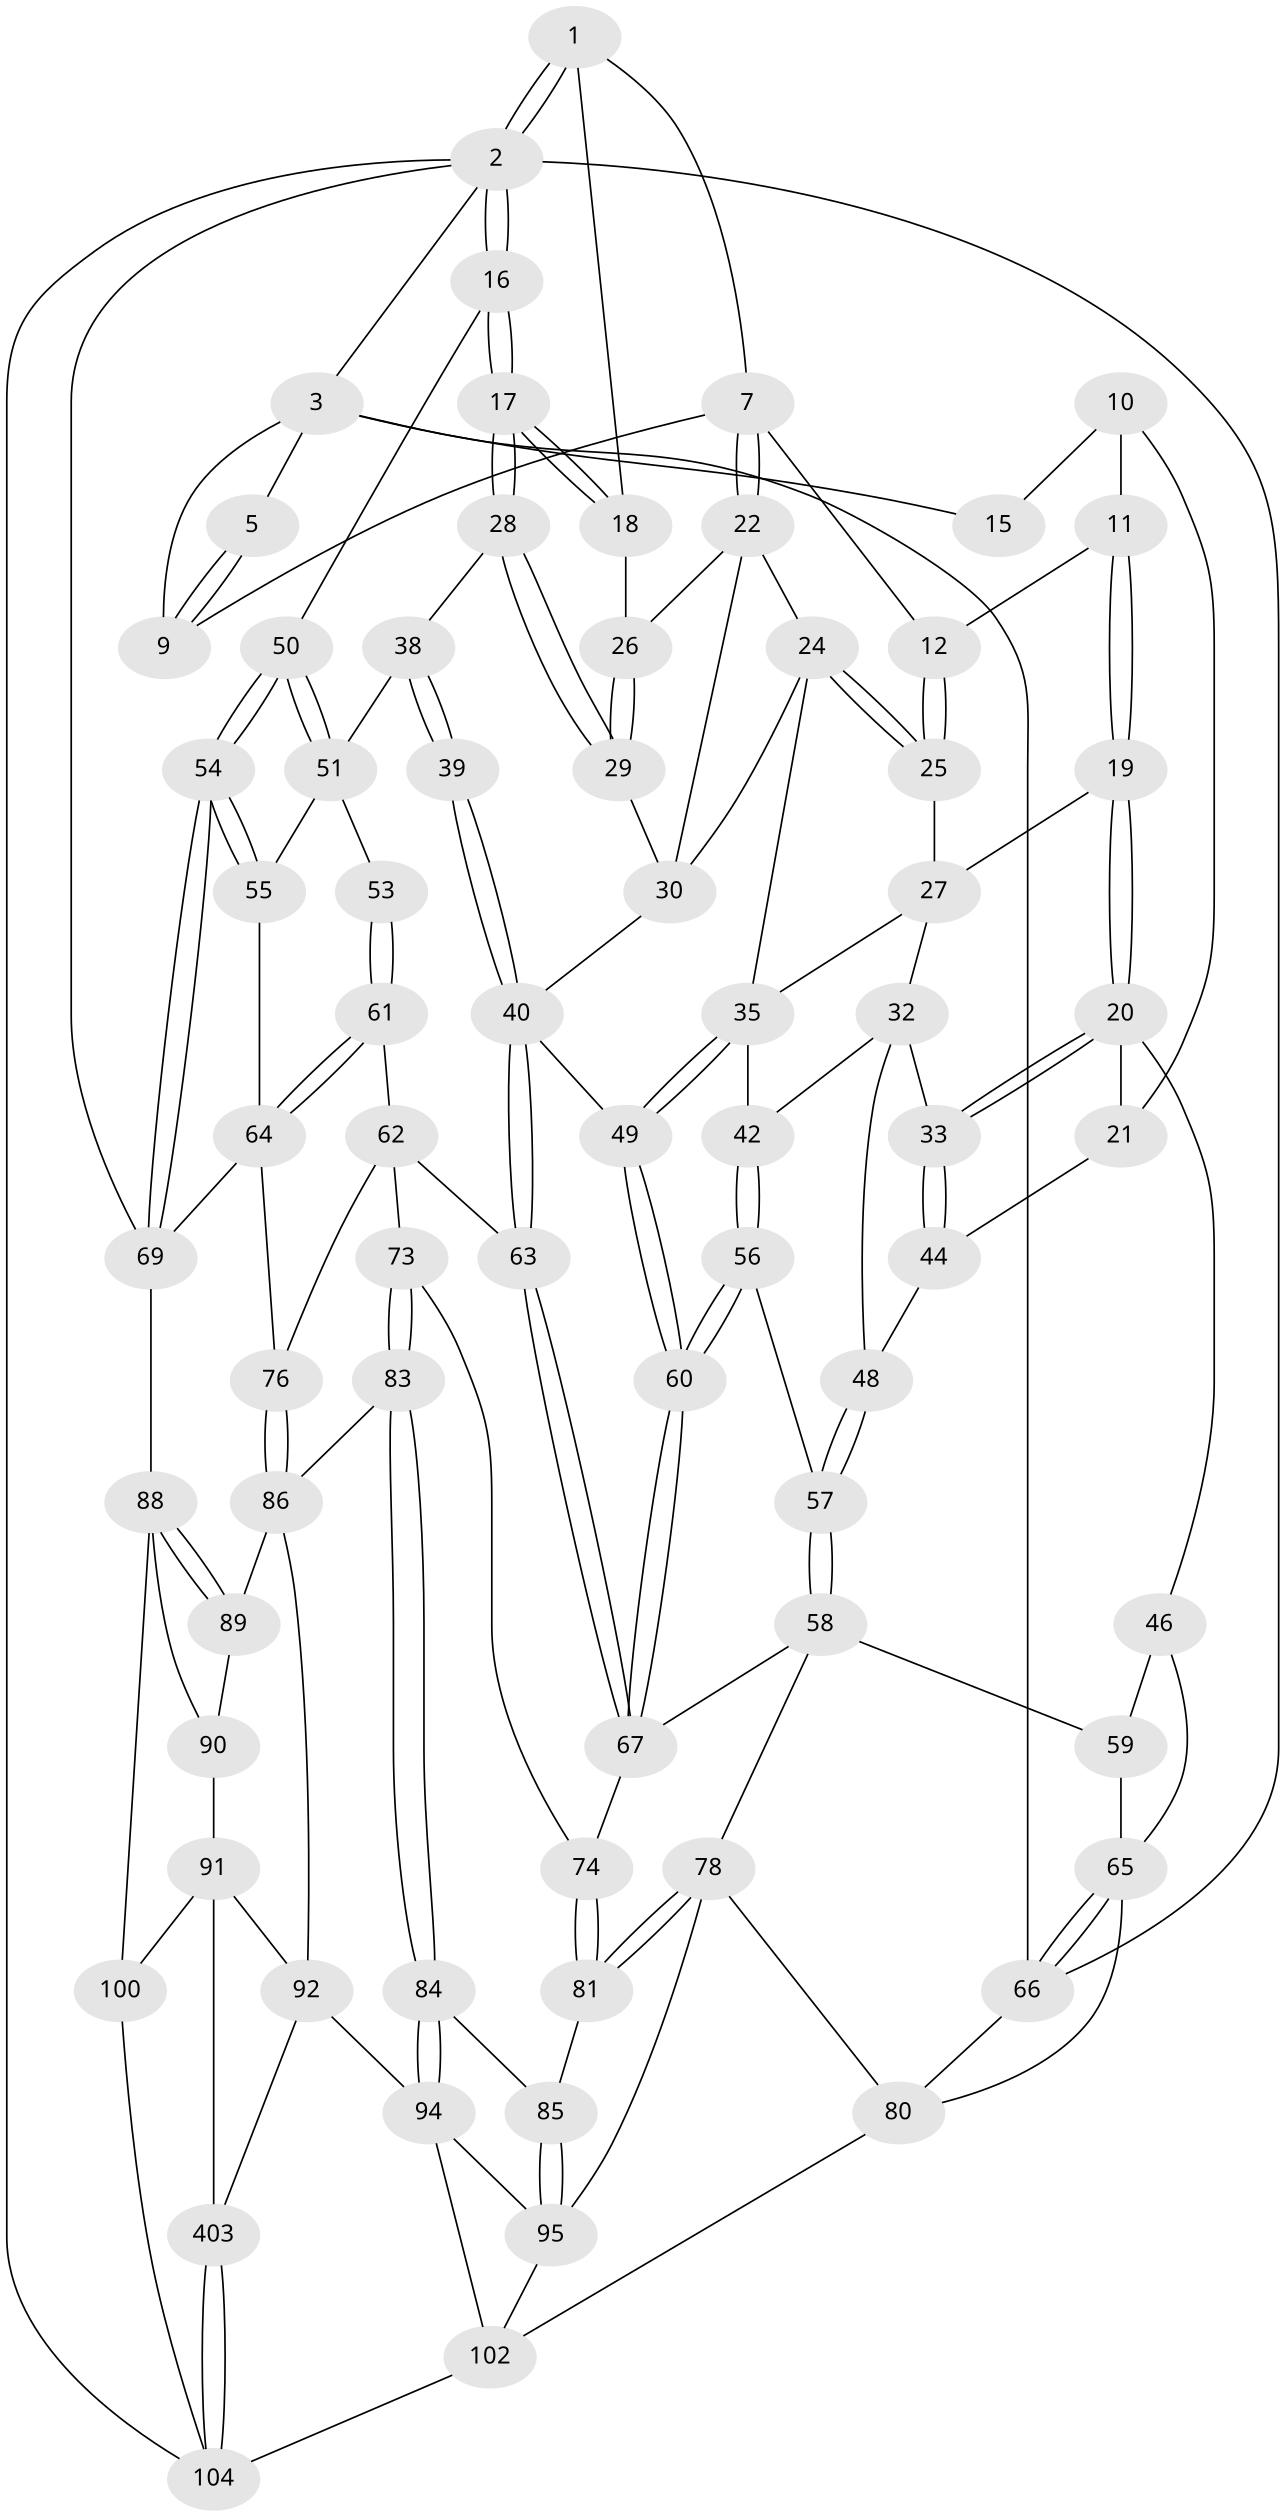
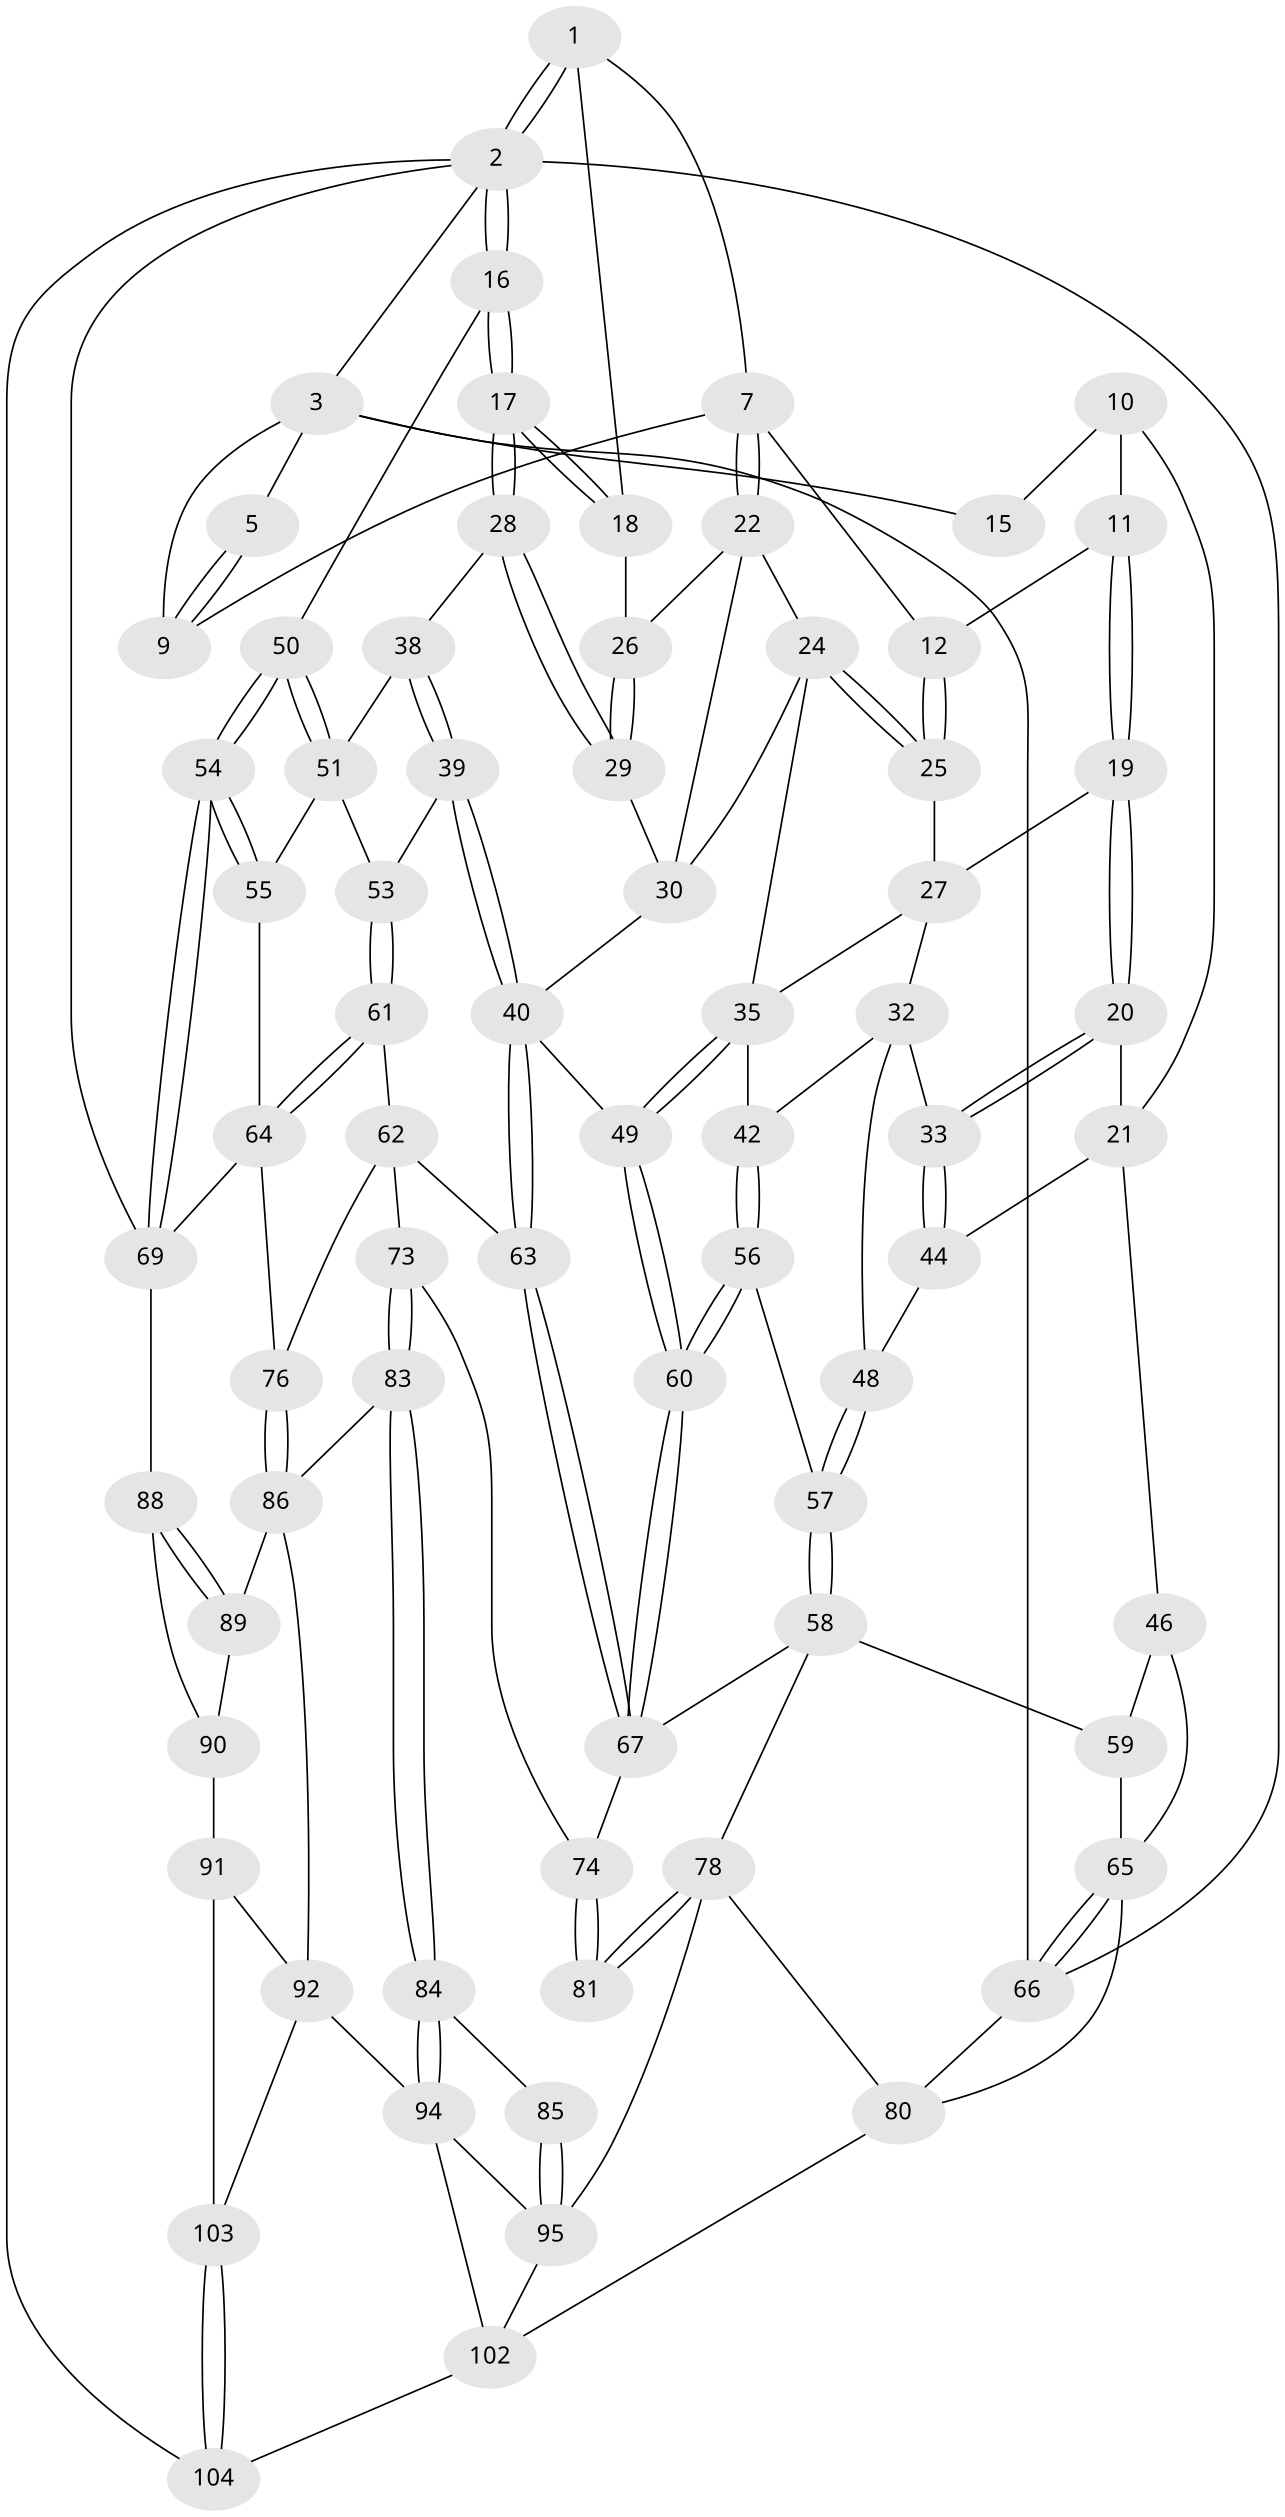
edge "39" -- "53": added
edge "20" -- "46": now "21" -- "46"
node "100": removed
edge "81" -- "85": removed
node "403": label "403" -> "103"
